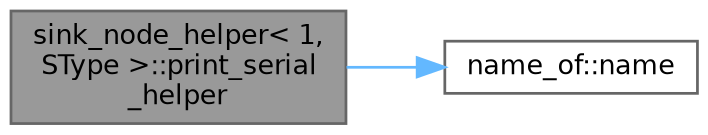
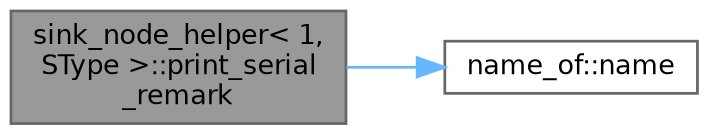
node "sink_node_helper< 1, SType >::print_serial _helper": label "sink_node_helper< 1, SType >::print_serial _helper" -> "sink_node_helper< 1, SType >::print_serial _remark"
